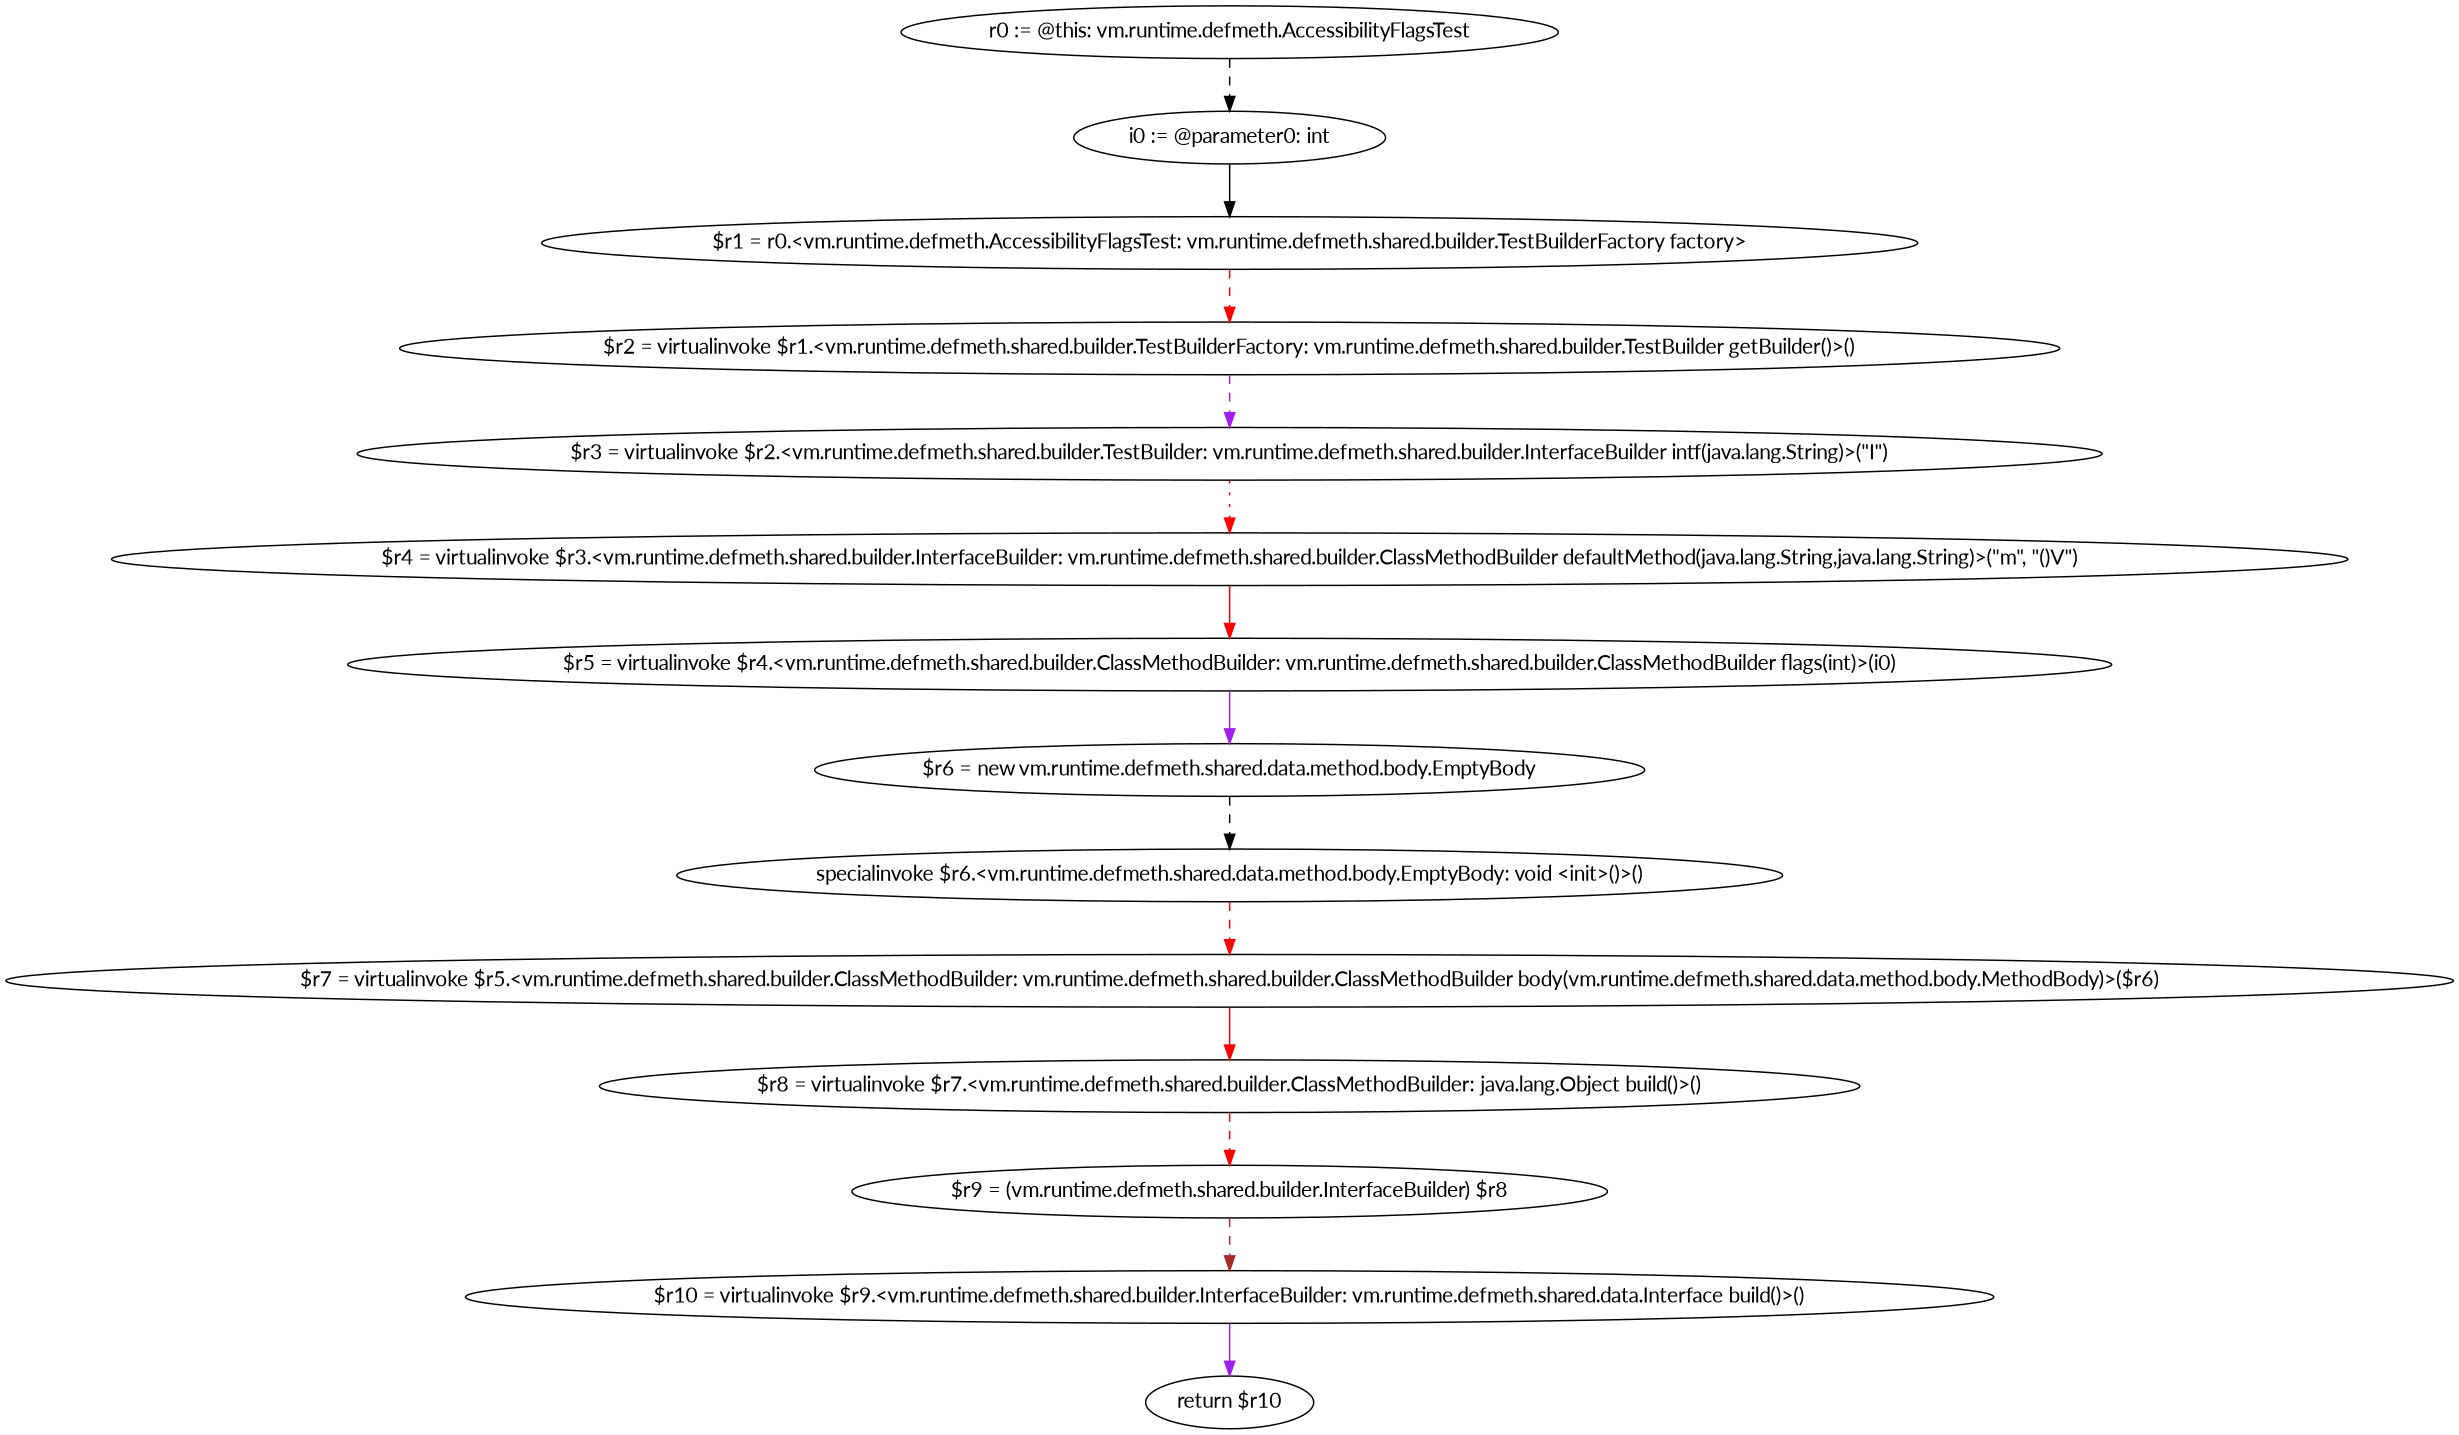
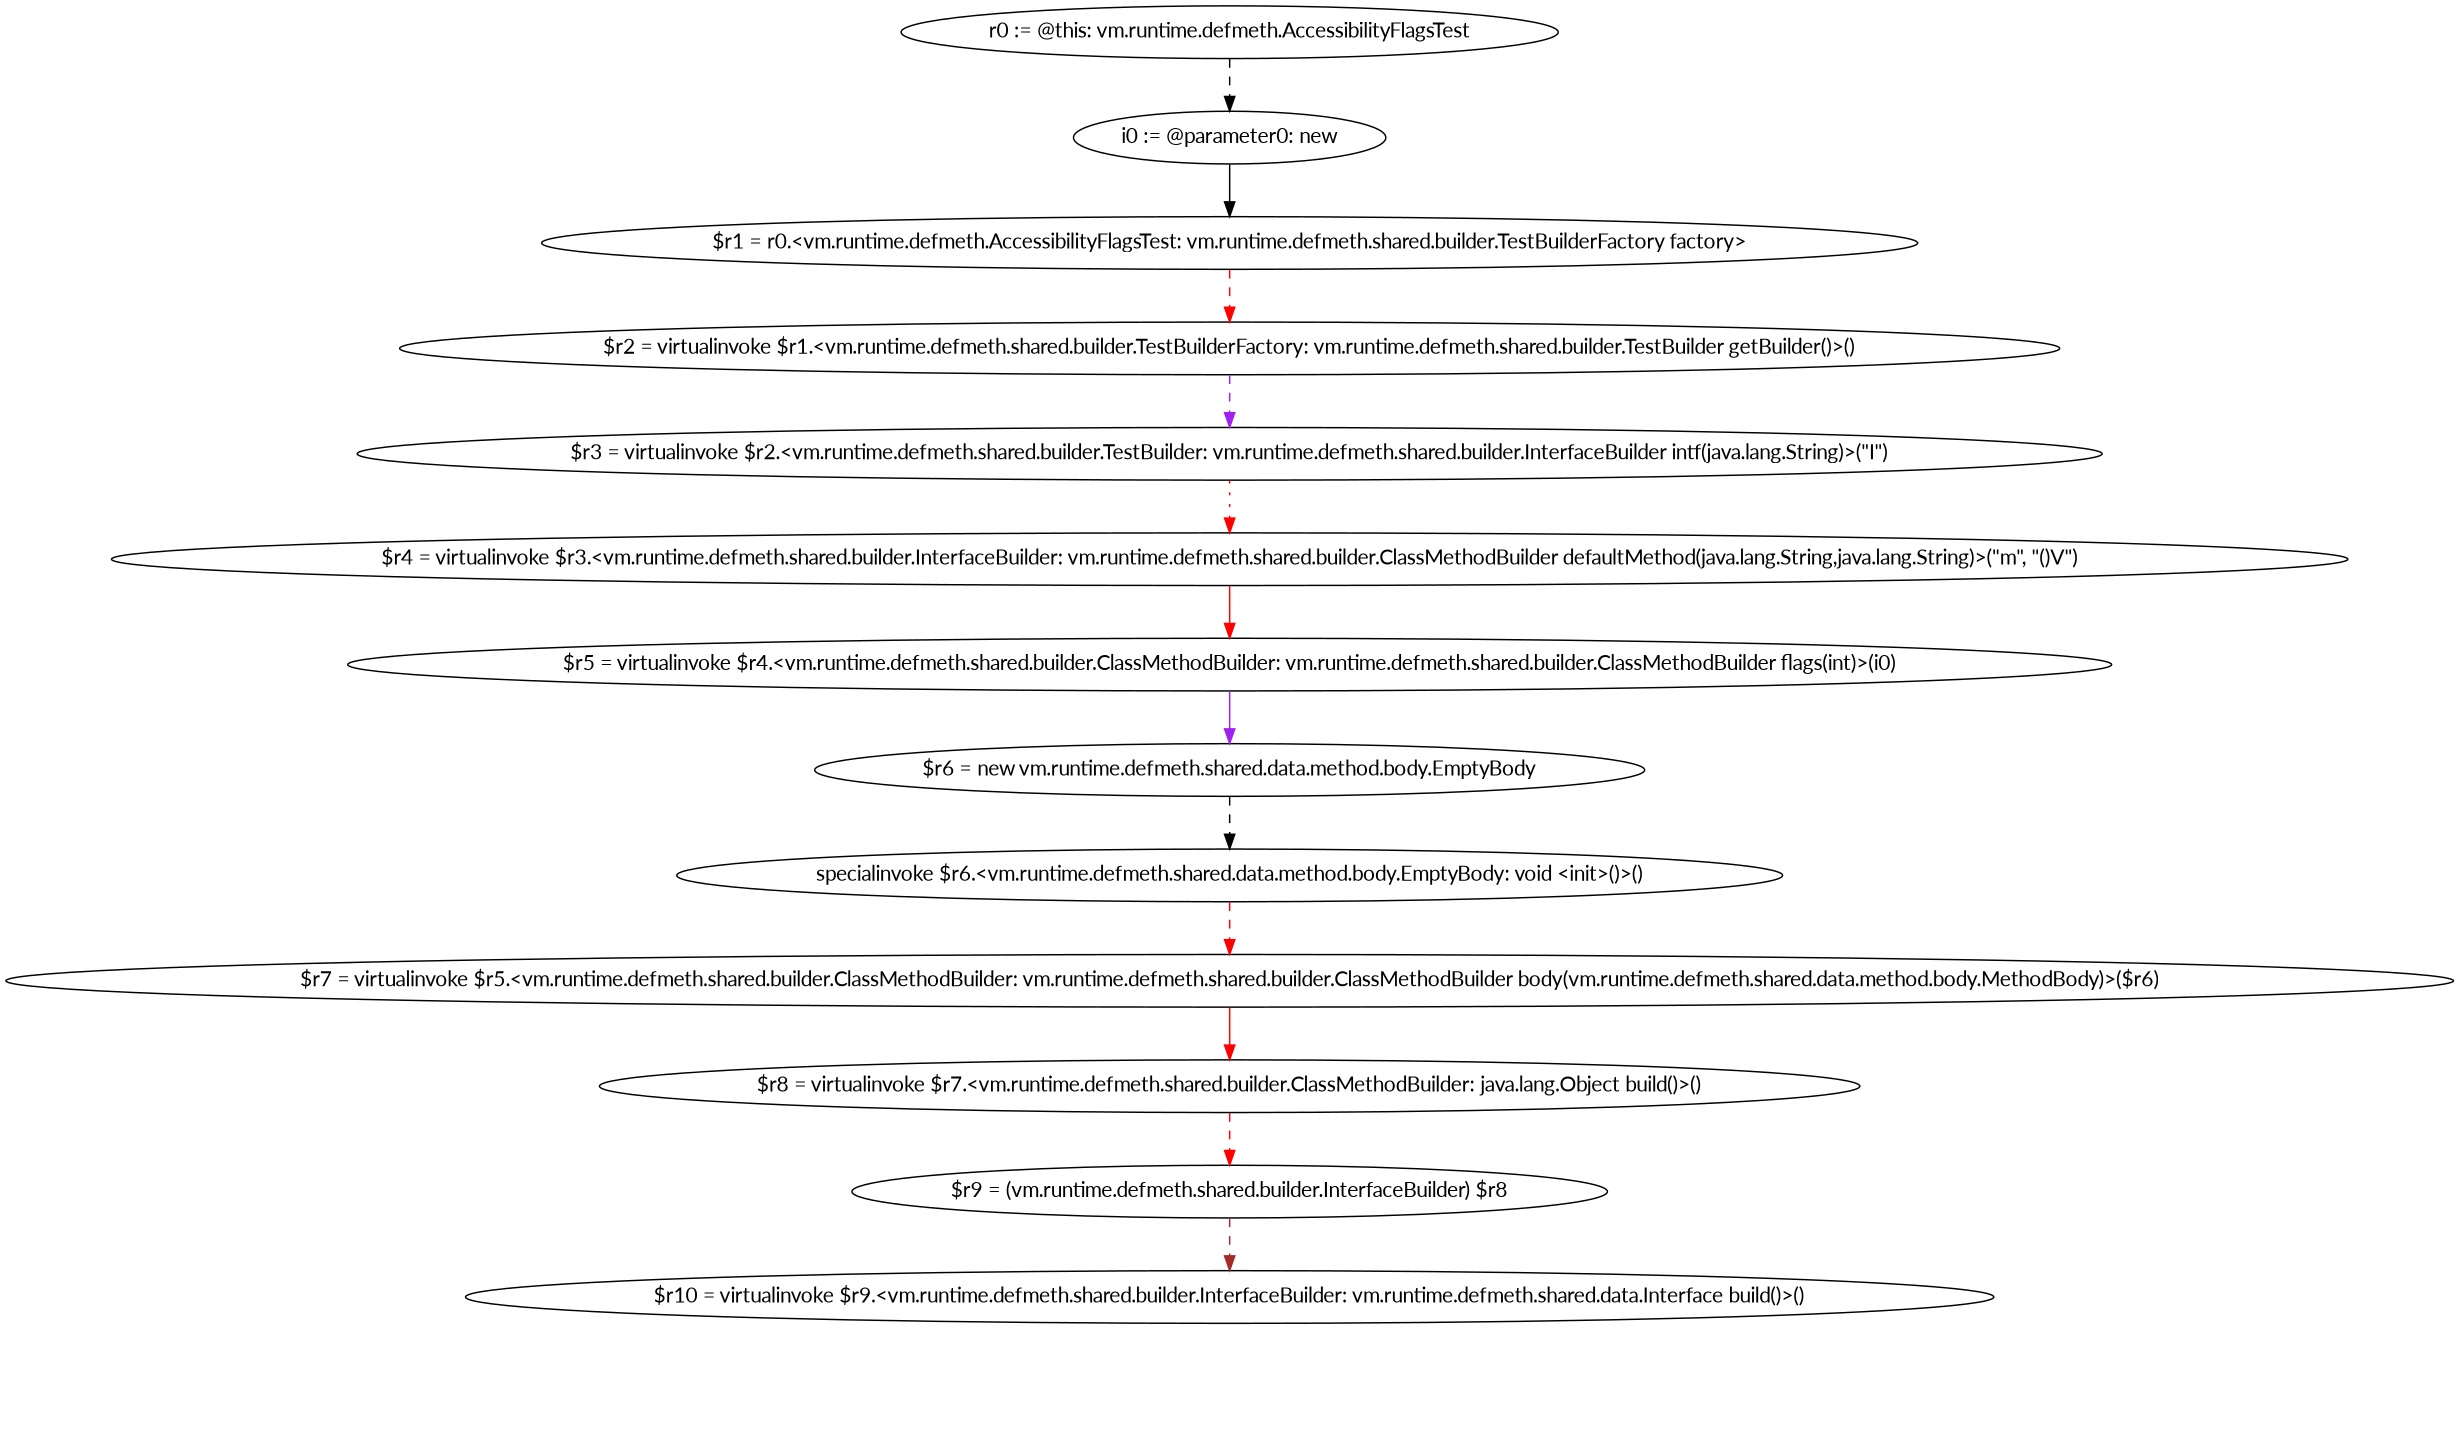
node "i0 := @parameter0: int": label "i0 := @parameter0: int" -> "i0 := @parameter0: new"
node "return $r10": removed
